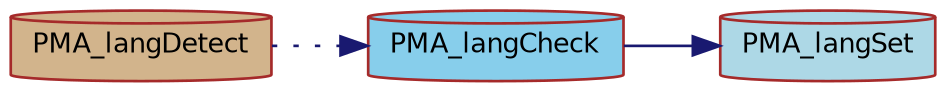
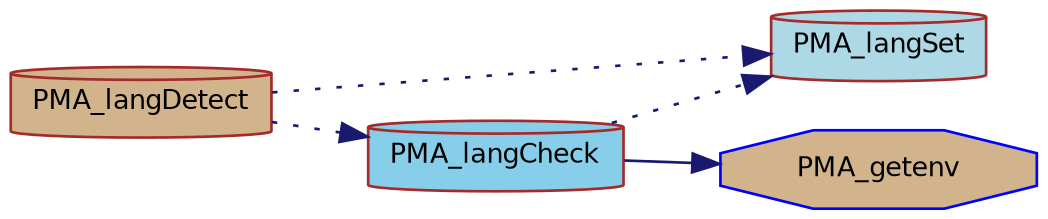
edge "PMA_langCheck" -> "PMA_langSet": style solid -> dotted
edge "PMA_langDetect" -> "PMA_langSet": added
node "PMA_getenv": added
